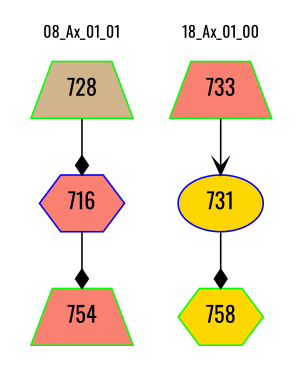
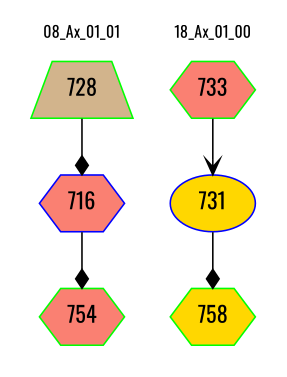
node "733": shape trapezium -> hexagon
node "754": shape trapezium -> hexagon
